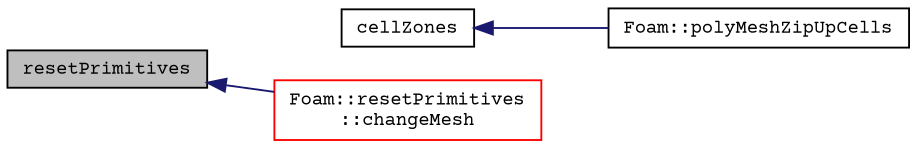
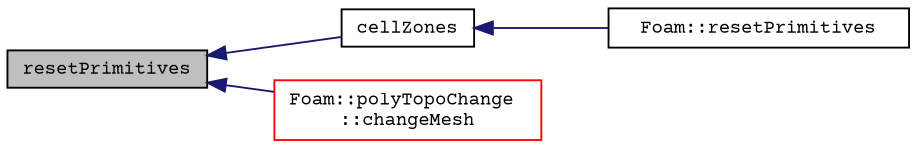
node "Foam::polyMeshZipUpCells": label "Foam::polyMeshZipUpCells" -> "Foam::resetPrimitives"
edge "cellZones" -> "resetPrimitives": added
node "Foam::resetPrimitives ::changeMesh": label "Foam::resetPrimitives ::changeMesh" -> "Foam::polyTopoChange ::changeMesh"
